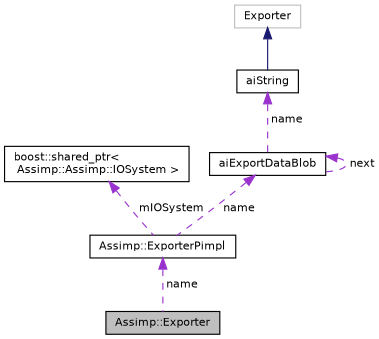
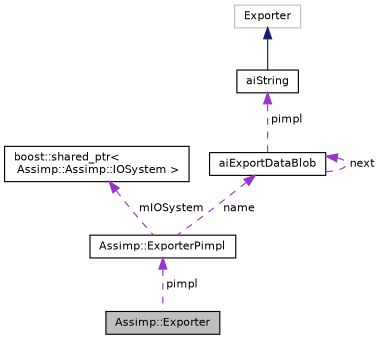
edge "aiExportDataBlob" -> "aiString": label " name" -> " pimpl"
edge "Assimp::Exporter" -> "Assimp::ExporterPimpl": label " name" -> " pimpl"
